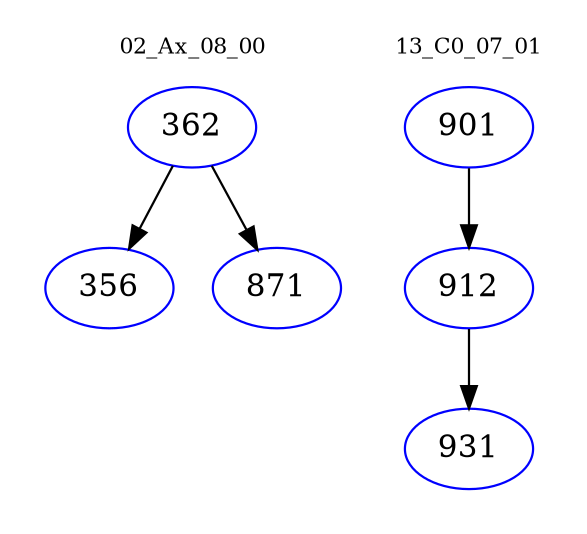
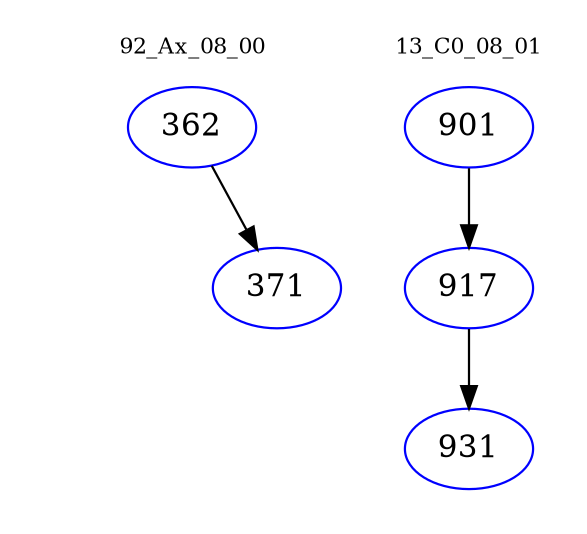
cluster "02_Ax_08_00": label "02_Ax_08_00" -> "92_Ax_08_00"
cluster "13_C0_07_01": label "13_C0_07_01" -> "13_C0_08_01"
node "356": removed
node "871": label "871" -> "371"
node "912": label "912" -> "917"
